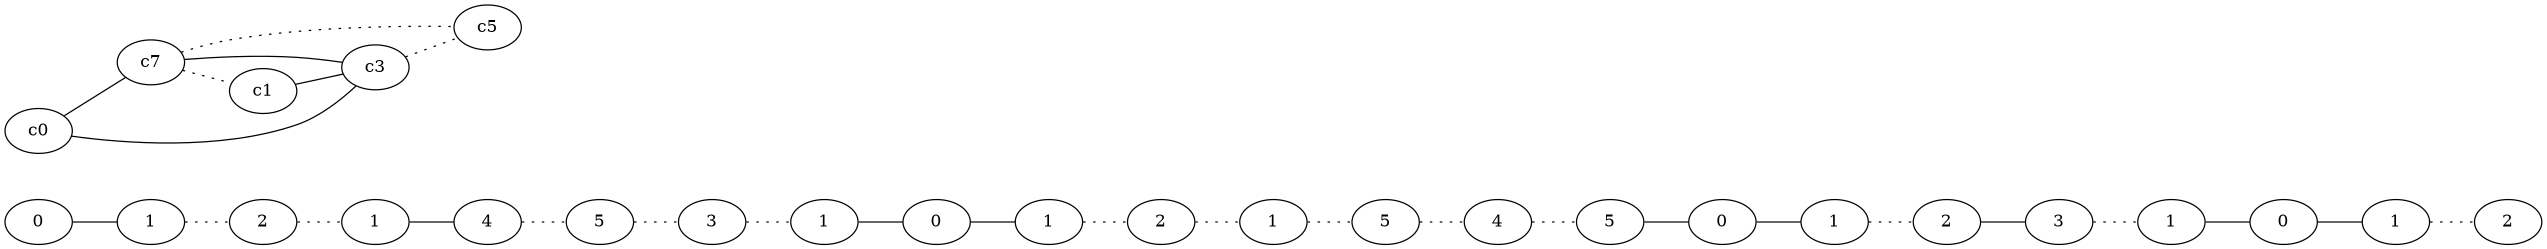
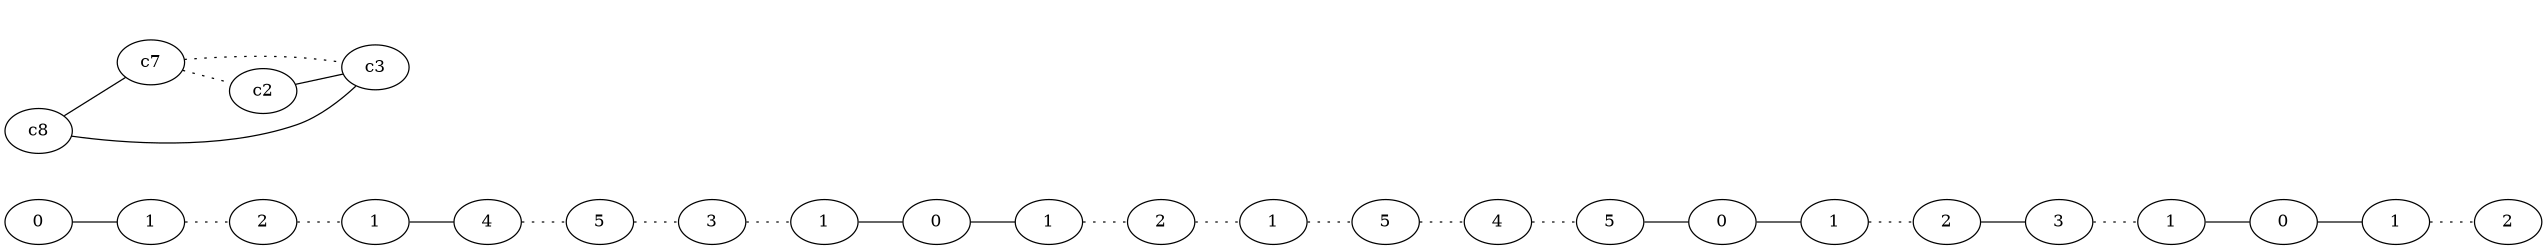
node "c5": removed
edge "c7" -- "c3": style solid -> dotted
node "c1": label "c1" -> "c2"
node "c0": label "c0" -> "c8"
